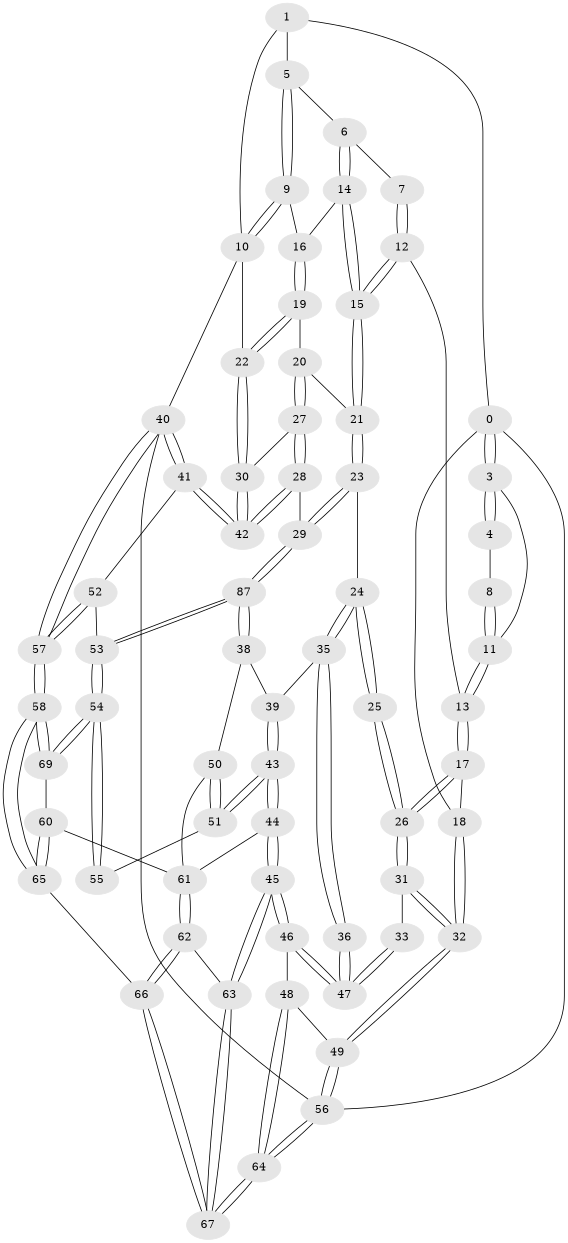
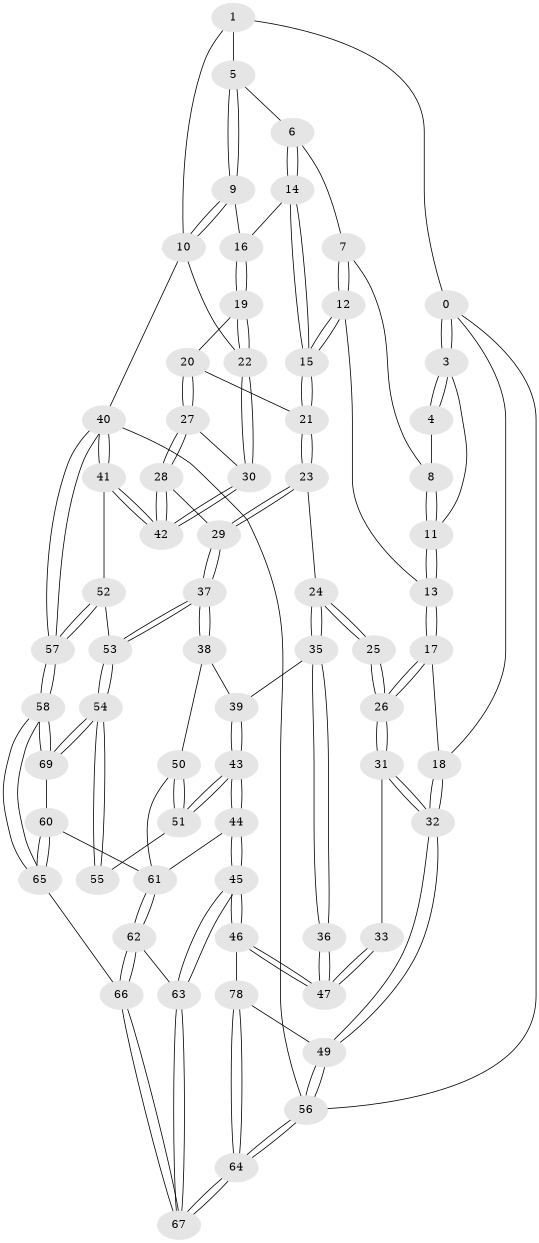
edge "7" -- "8": added
node "87": label "87" -> "37"
node "48": label "48" -> "78"
